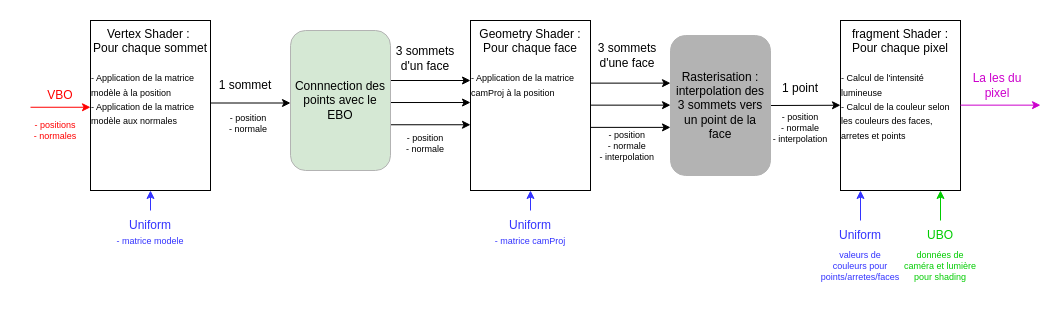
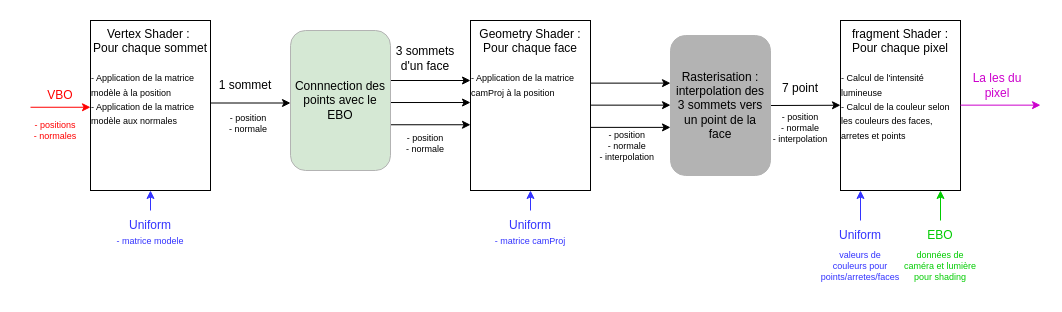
node "3 sommets d'une face": removed
node "1 point": label "1 point" -> "7 point"
node "UBO": label "UBO" -> "EBO"
